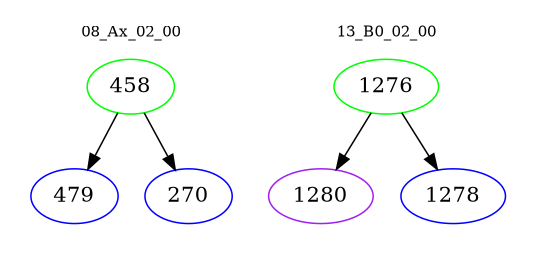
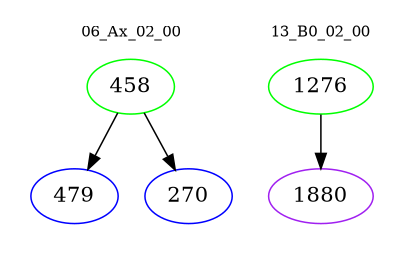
cluster "08_Ax_02_00": label "08_Ax_02_00" -> "06_Ax_02_00"
node "1280": label "1280" -> "1880"
node "1278": removed
